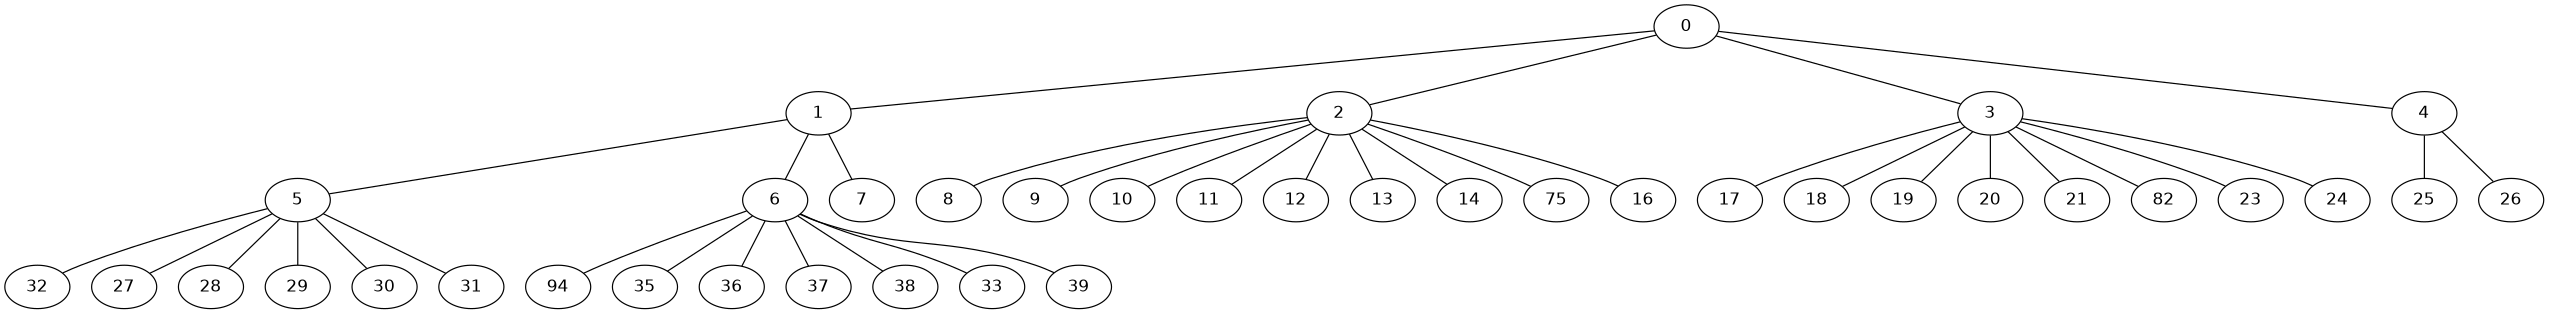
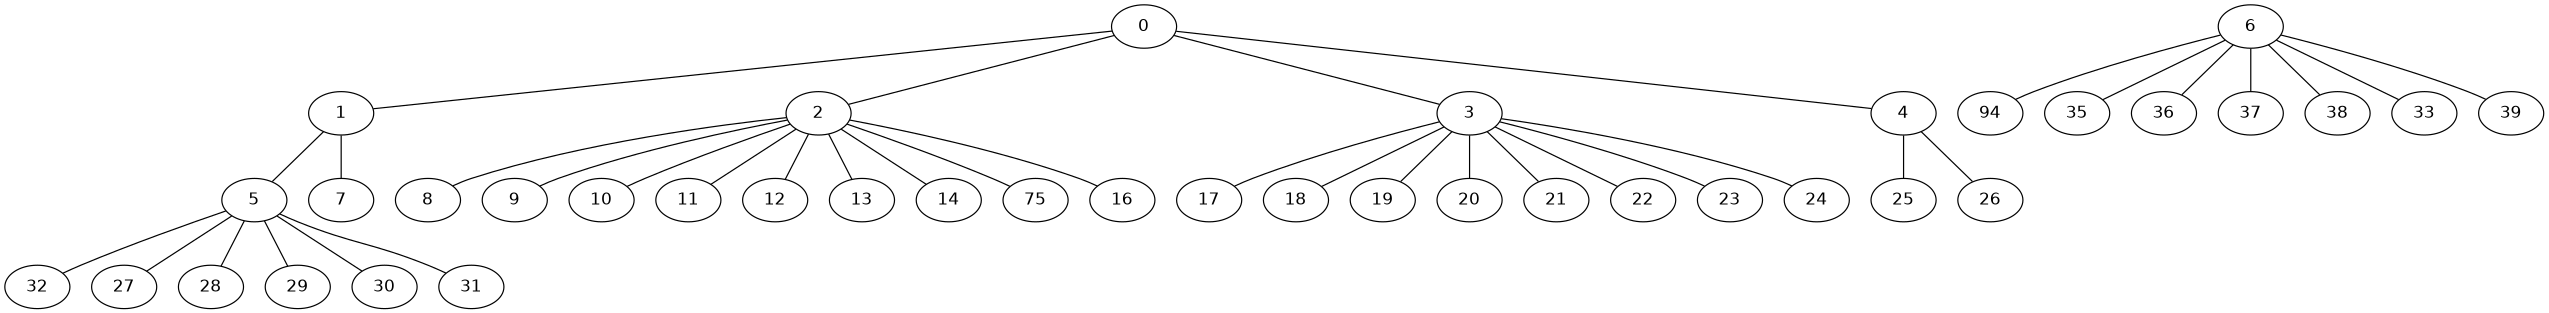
edge "1" -- "6": removed
node "82": label "82" -> "22"
